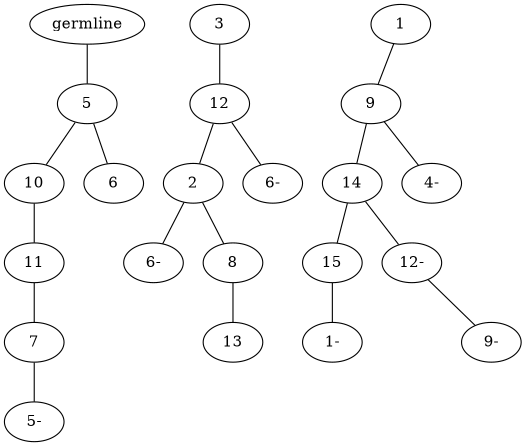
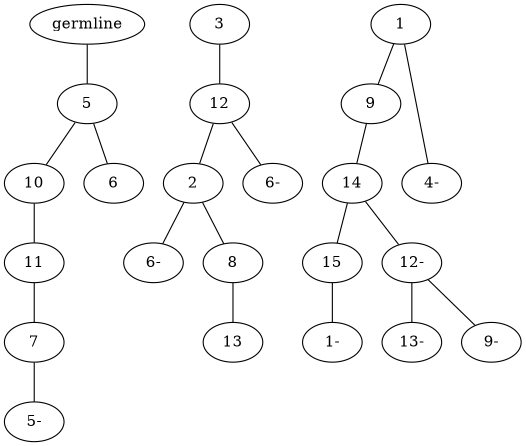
edge "9" -- "4-": now "1" -- "4-"
node "13-": added
